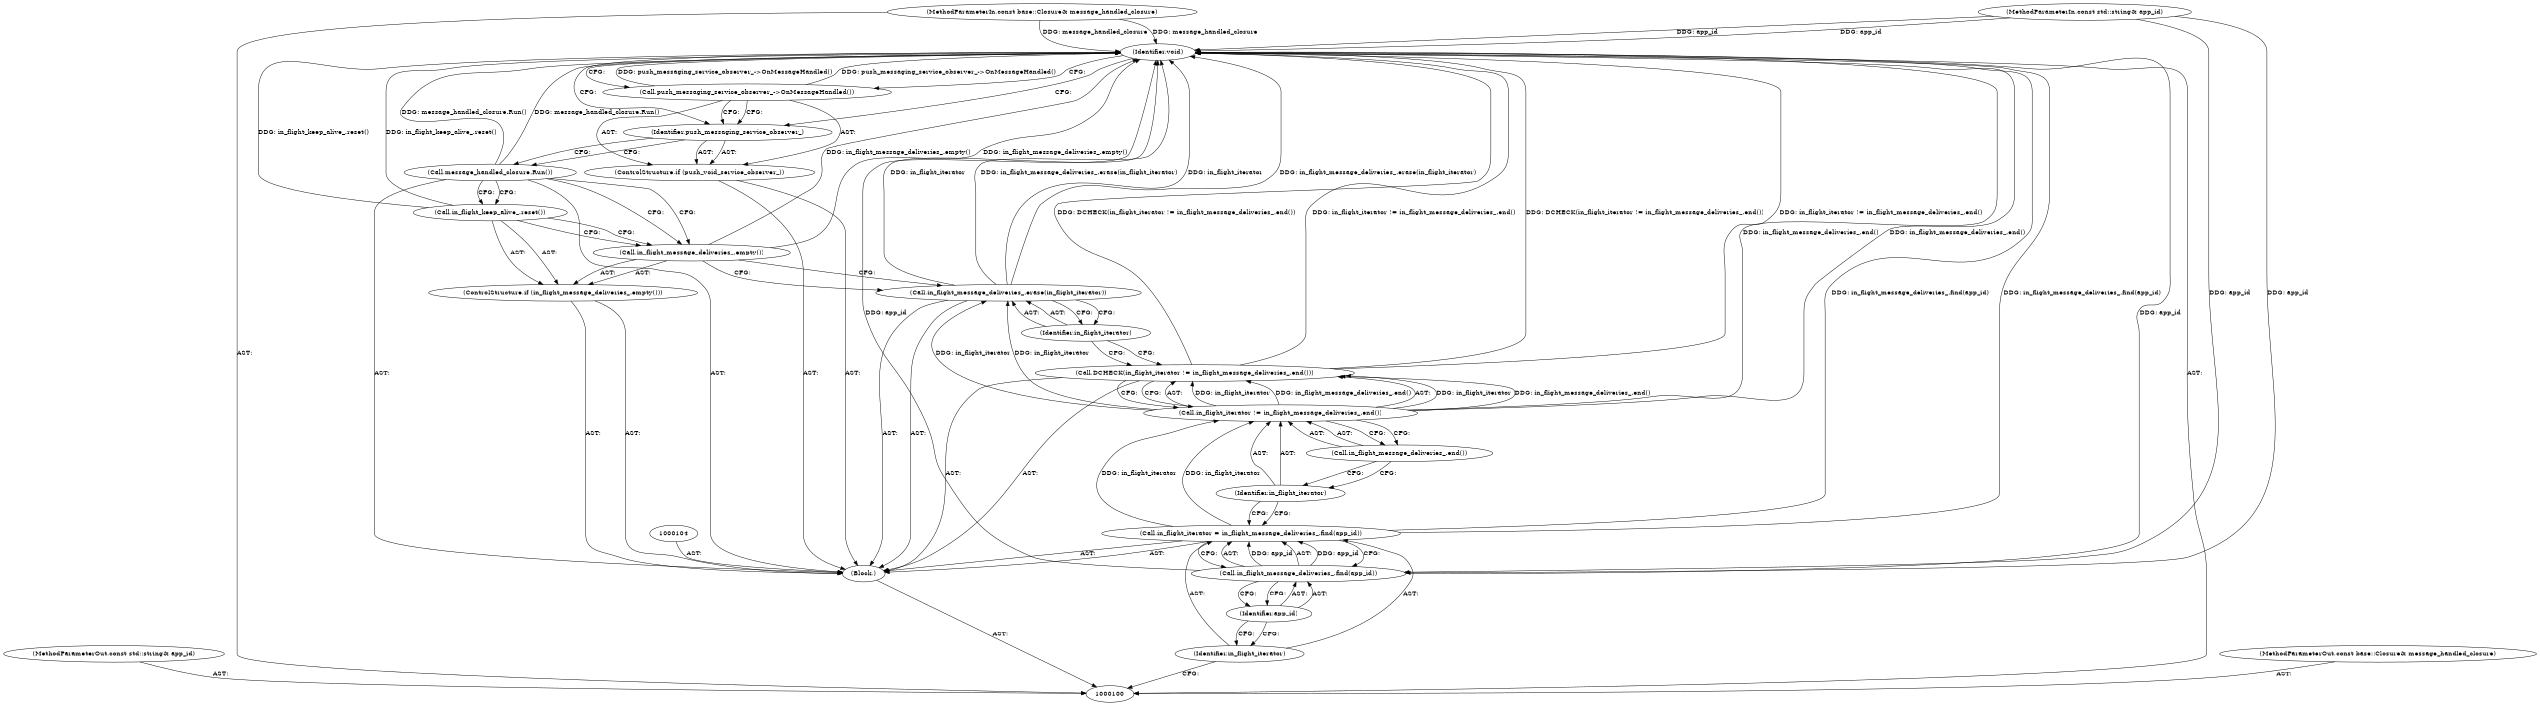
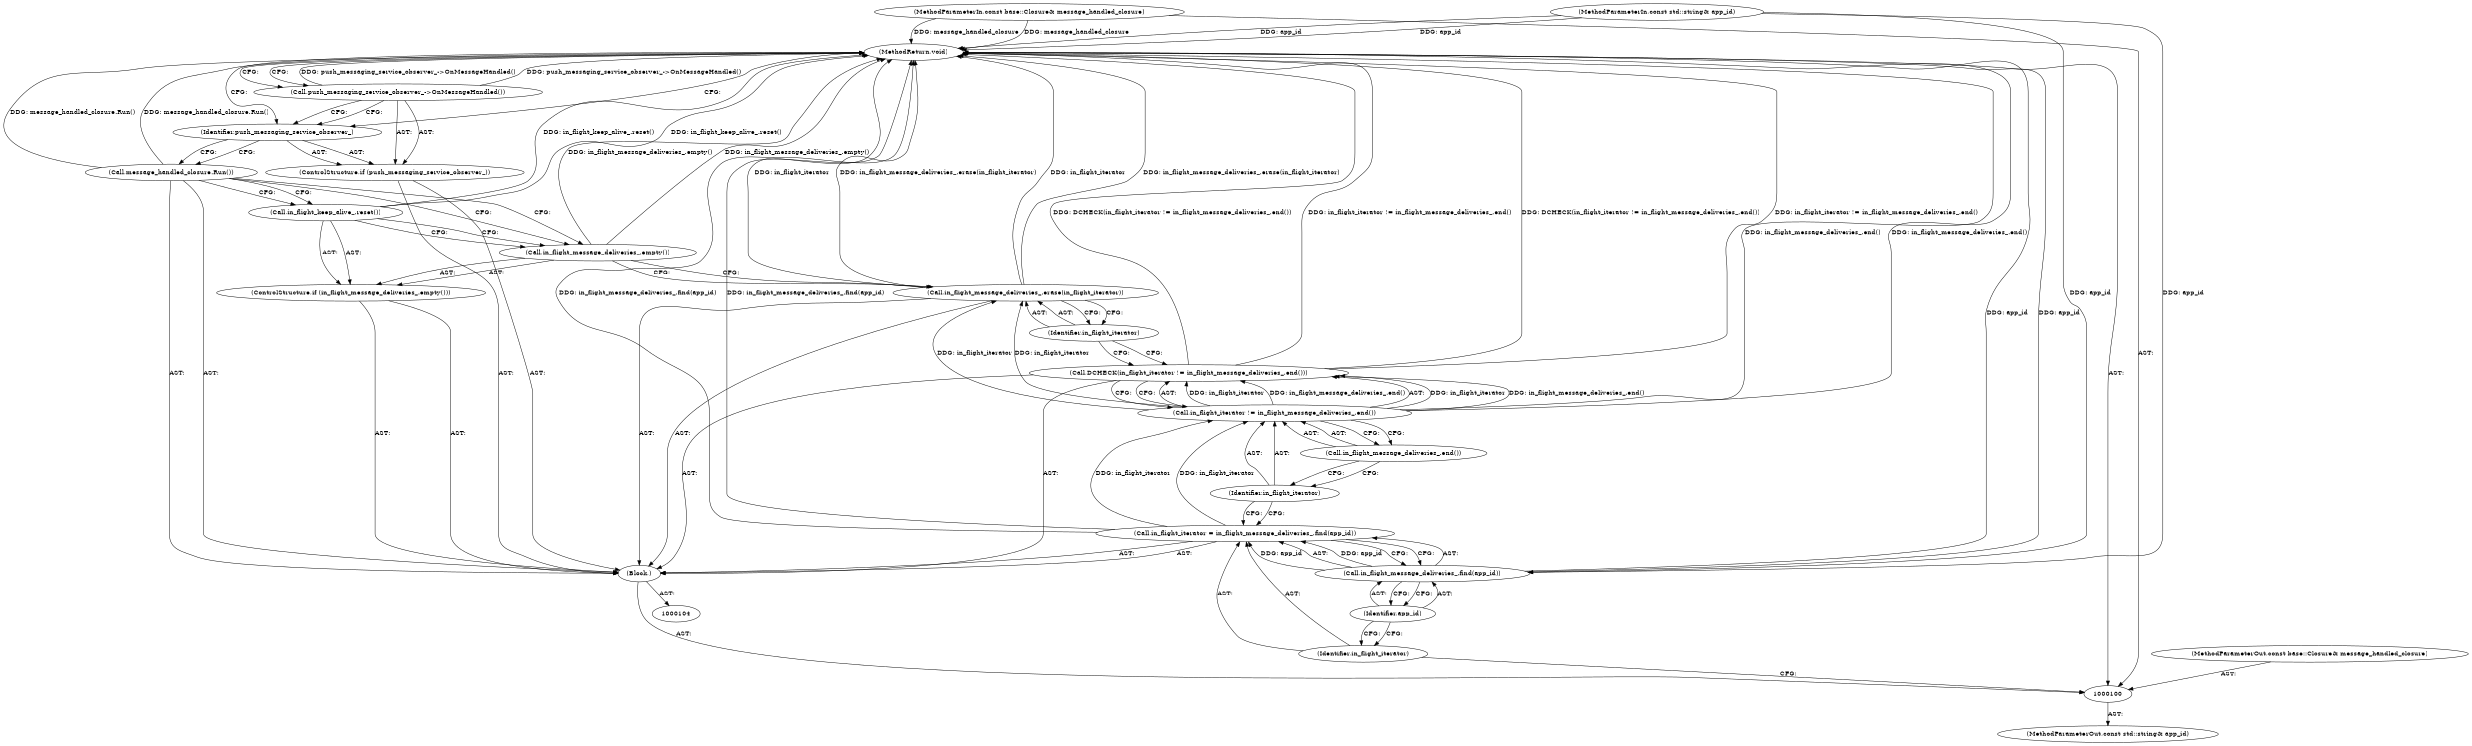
node "(Identifier,void)": label "(Identifier,void)" -> "(MethodReturn,void)"
node "(ControlStructure,if (push_void_service_observer_))": label "(ControlStructure,if (push_void_service_observer_))" -> "(ControlStructure,if (push_messaging_service_observer_))"
edge "1000104" -> "(Block,)": reversed
edge "(MethodParameterOut,const std::string& app_id)" -> "1000100": reversed
